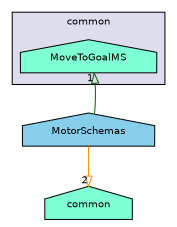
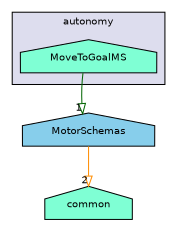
cluster "common": label "common" -> "autonomy"
edge "MotorSchemas" -> "MoveToGoalMS": reversed
